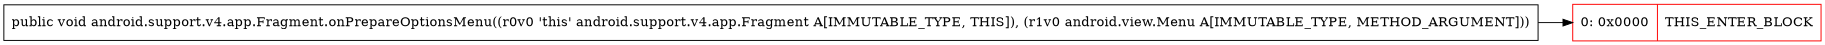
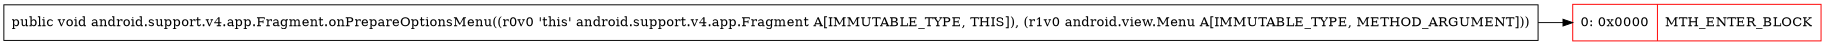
node "0: 0x0000": text "THIS_ENTER_BLOCK" -> "MTH_ENTER_BLOCK"
